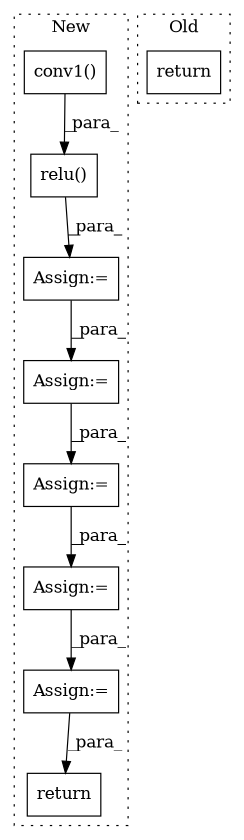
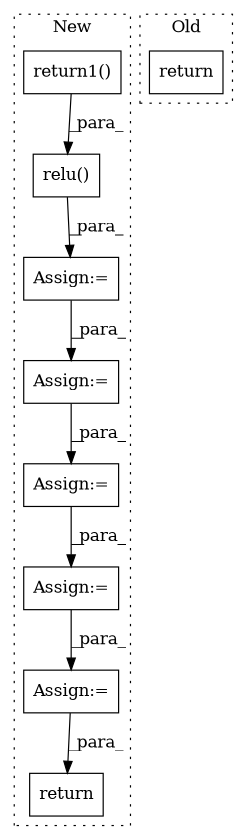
node "conv1()": label "conv1()" -> "return1()"
